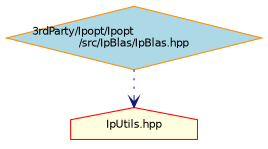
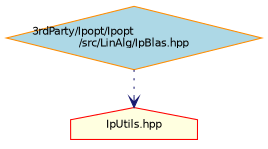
node "3rdParty/Ipopt/Ipopt /src/IpBlas/IpBlas.hpp": label "3rdParty/Ipopt/Ipopt /src/IpBlas/IpBlas.hpp" -> "3rdParty/Ipopt/Ipopt /src/LinAlg/IpBlas.hpp"
